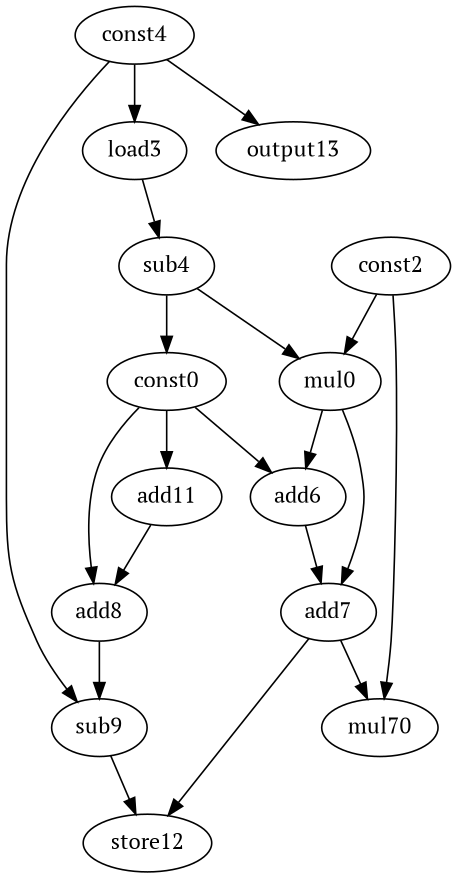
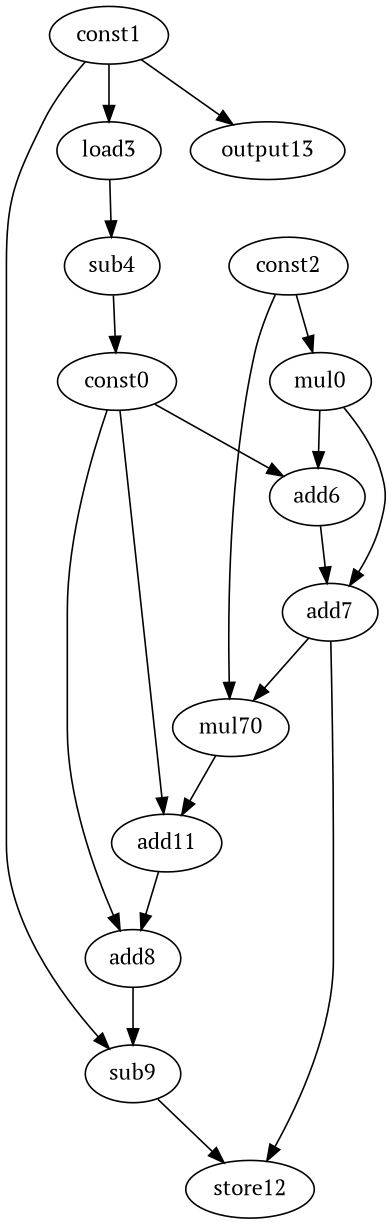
node "const4": label "const4" -> "const1"
edge "sub4" -> "mul0": removed
edge "mul70" -> "add11": added
